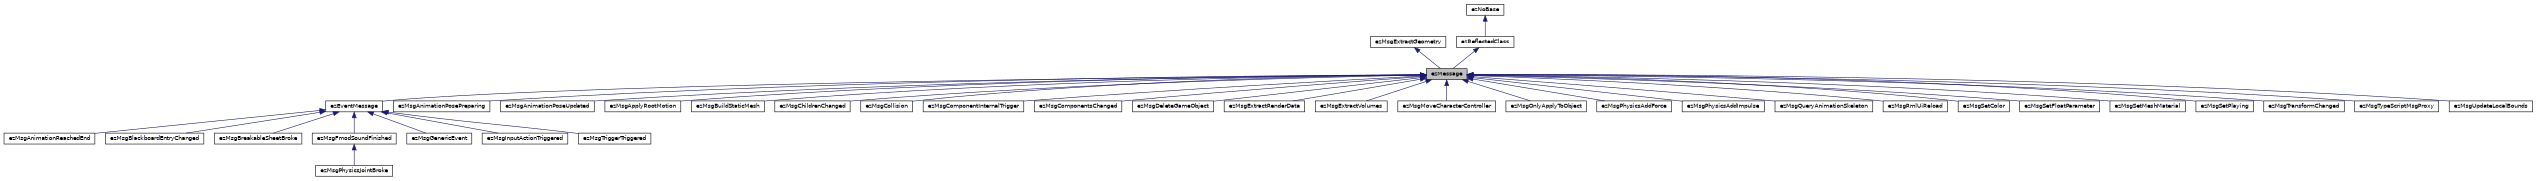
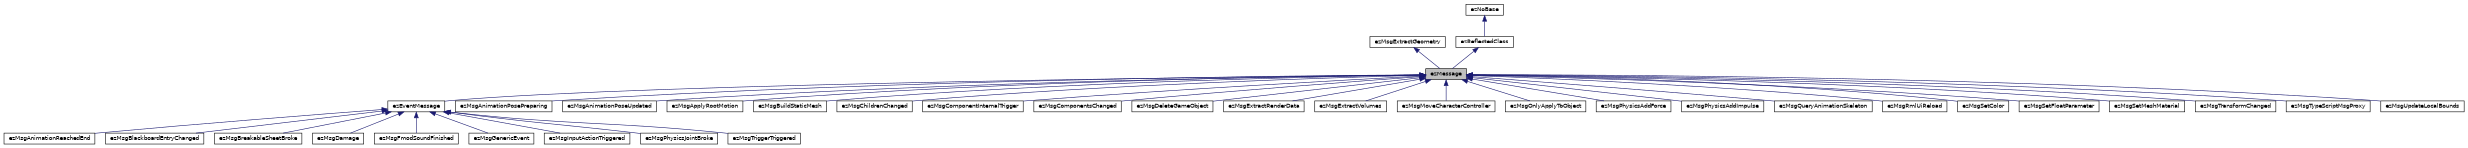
node "ezMsgCollision": removed
node "ezMsgSetPlaying": removed
node "ezMsgDamage": added
edge "ezMsgPhysicsJointBroke" -> "ezMsgFmodSoundFinished": now "ezMsgPhysicsJointBroke" -> "ezEventMessage"
